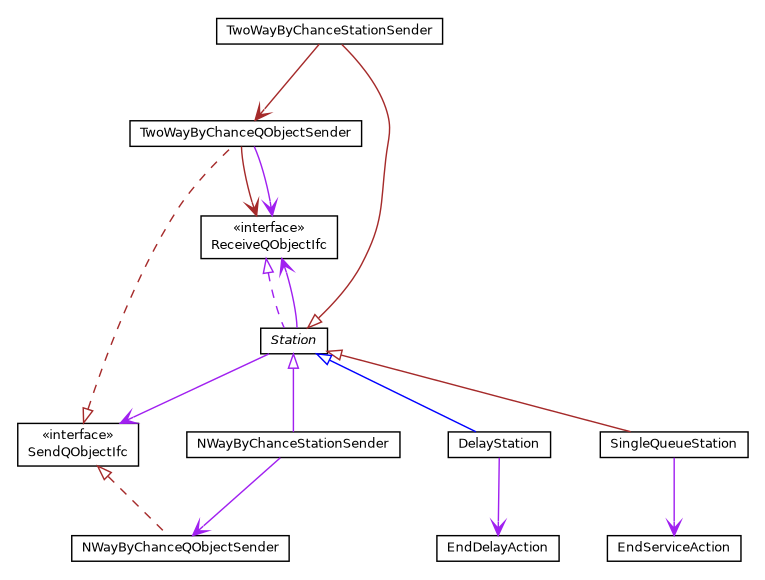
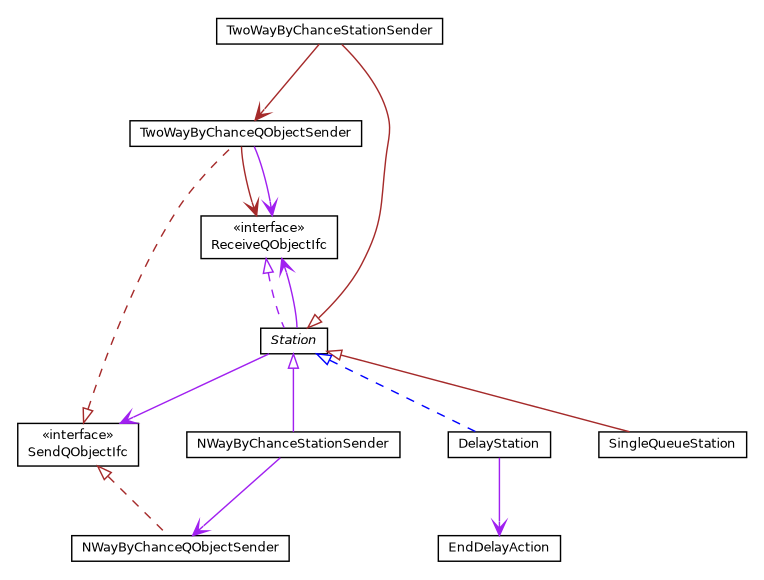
edge "DelayStation" -> "Station": style solid -> dashed
node "EndServiceAction": removed
